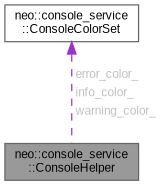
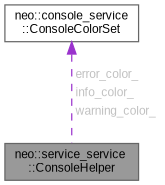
node "neo::console_service ::ConsoleHelper": label "neo::console_service ::ConsoleHelper" -> "neo::service_service ::ConsoleHelper"
